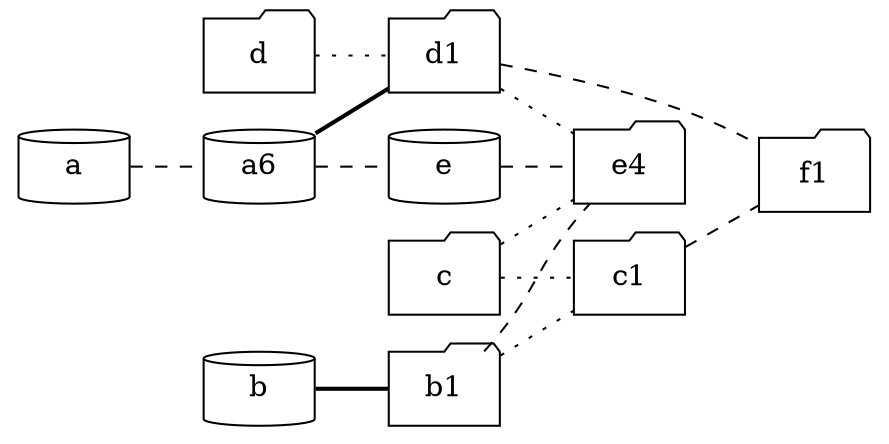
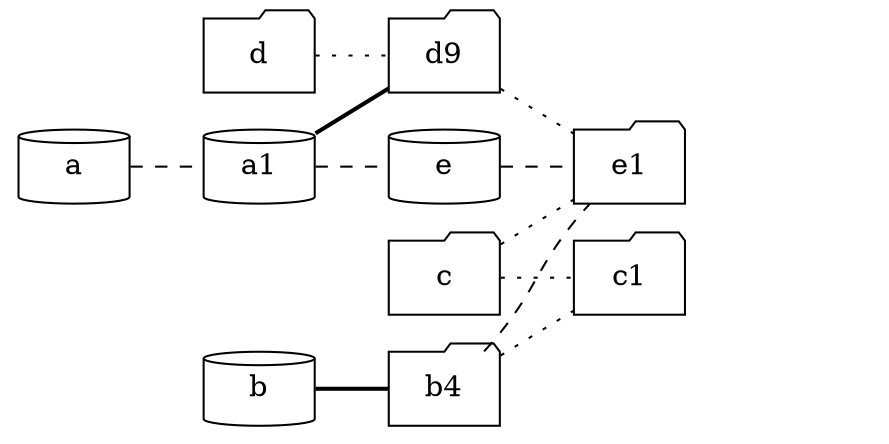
node "d1": label "d1" -> "d9"
node "a6": label "a6" -> "a1"
node "e4": label "e4" -> "e1"
node "f1": removed
node "b1": label "b1" -> "b4"
